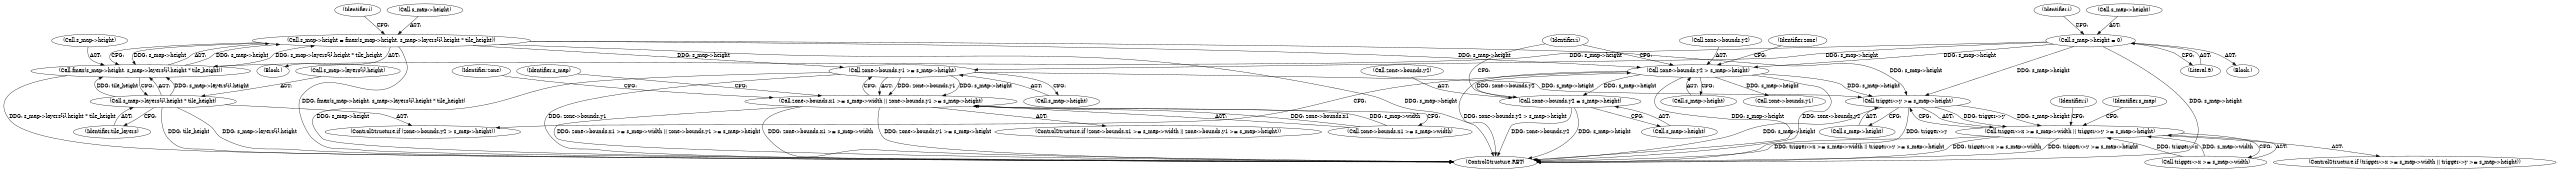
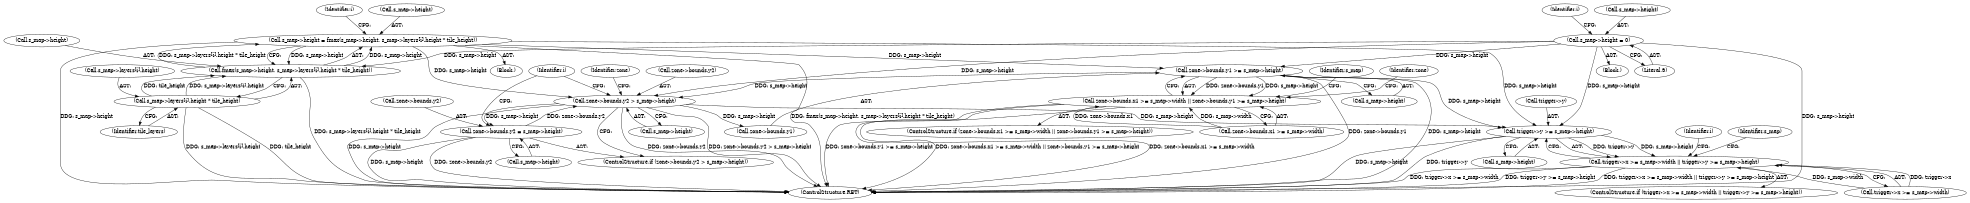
edge "(Call,zone->bounds.y1 >= s_map->height)" -> "(Call,zone->bounds.y2 > s_map->height)": added, label "DDG: s_map->height"
edge "(Call,zone->bounds.y1)" -> "(Call,zone->bounds.y1 >= s_map->height)": added, label "AST:"
node "(Call,trigger->y)": added
edge "(Call,s_map->layers[i].height * tile_height)" -> "(ControlStructure,if (zone->bounds.y2 > s_map->height))": now "(Call,zone->bounds.y2 = s_map->height)" -> "(ControlStructure,if (zone->bounds.y2 > s_map->height))"
